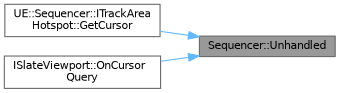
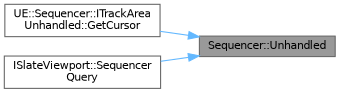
node "UE::Sequencer::ITrackArea Hotspot::GetCursor": label "UE::Sequencer::ITrackArea Hotspot::GetCursor" -> "UE::Sequencer::ITrackArea Unhandled::GetCursor"
node "ISlateViewport::OnCursor Query": label "ISlateViewport::OnCursor Query" -> "ISlateViewport::Sequencer Query"
